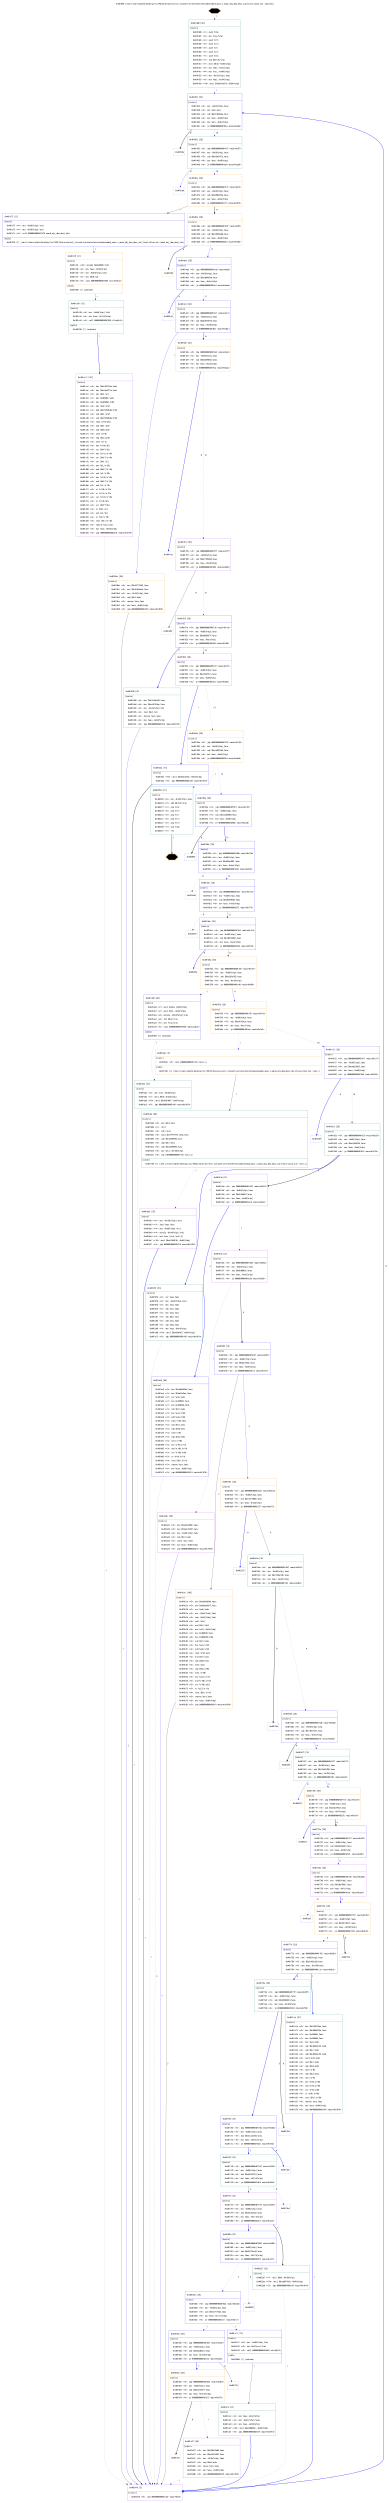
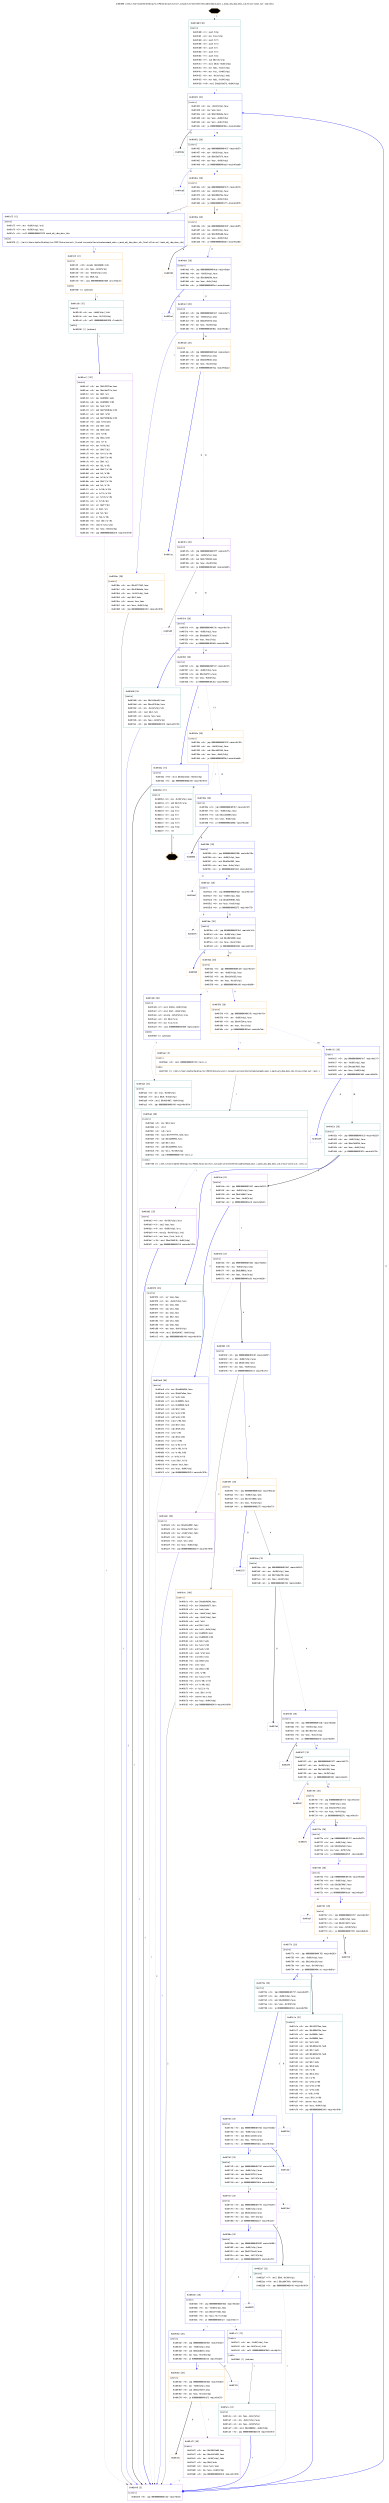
edge "0x40156a [28]" -> "0x401586 [28]": removed, label "12"
edge "0x40177e [28]" -> "0x401c1a [91]": color blue -> black
edge "0x40179a [28]" -> "0x40233d": style bold -> dotted
